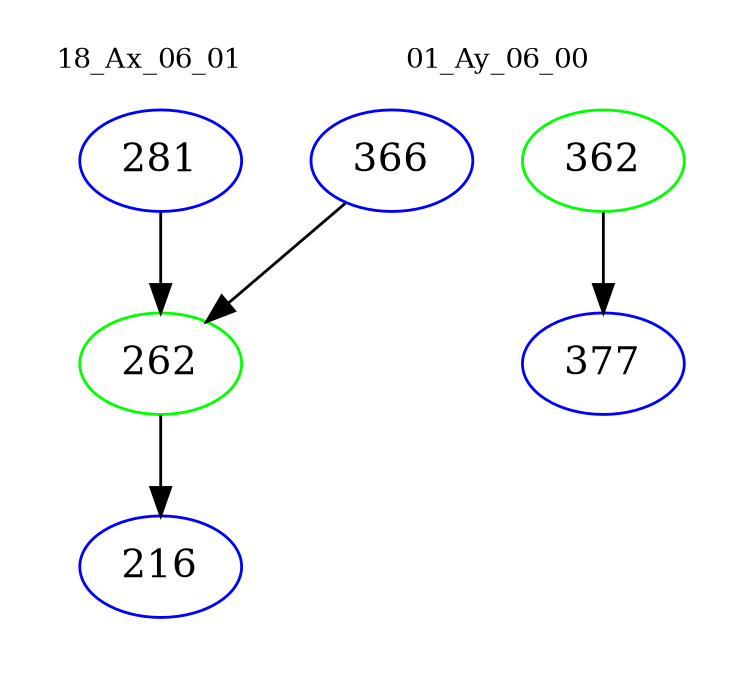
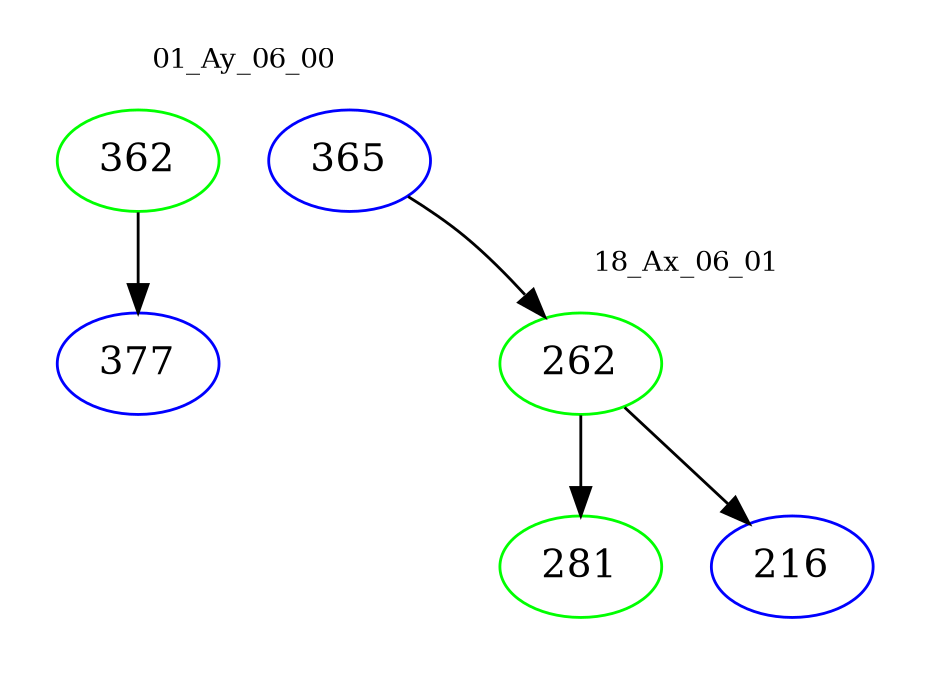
node "281": color blue -> green
node "366": label "366" -> "365"
edge "281" -> "262": reversed
